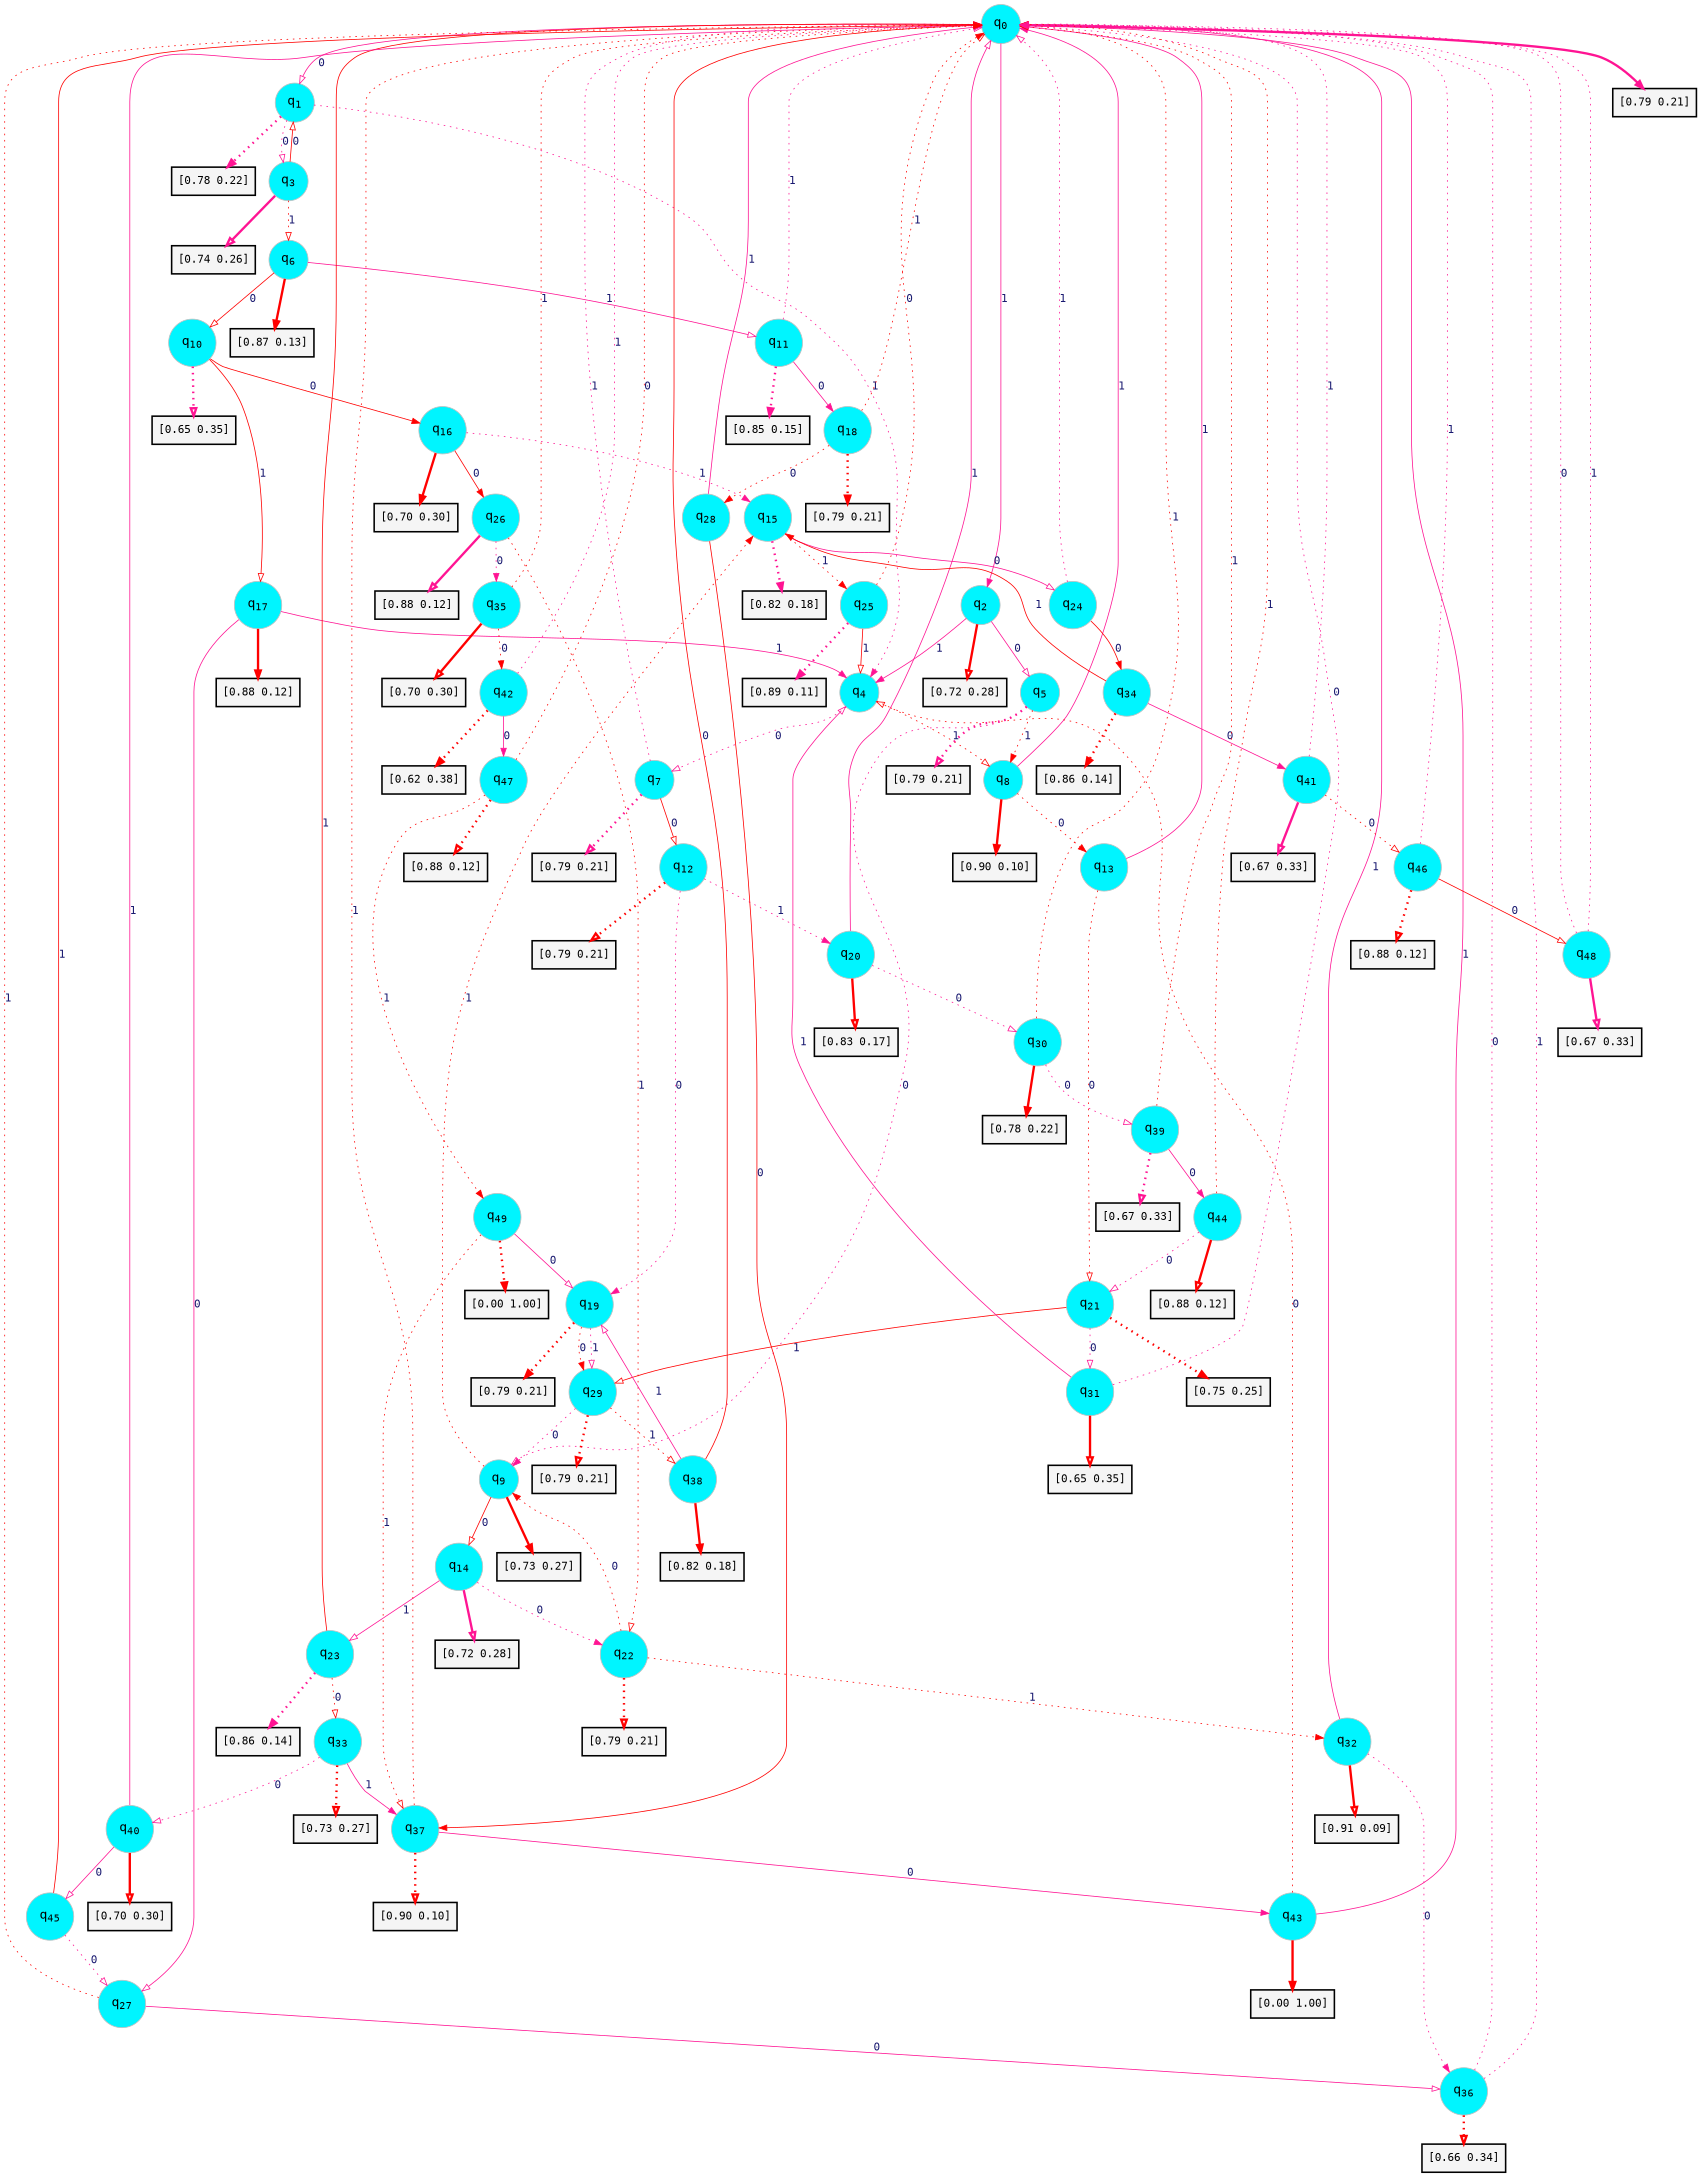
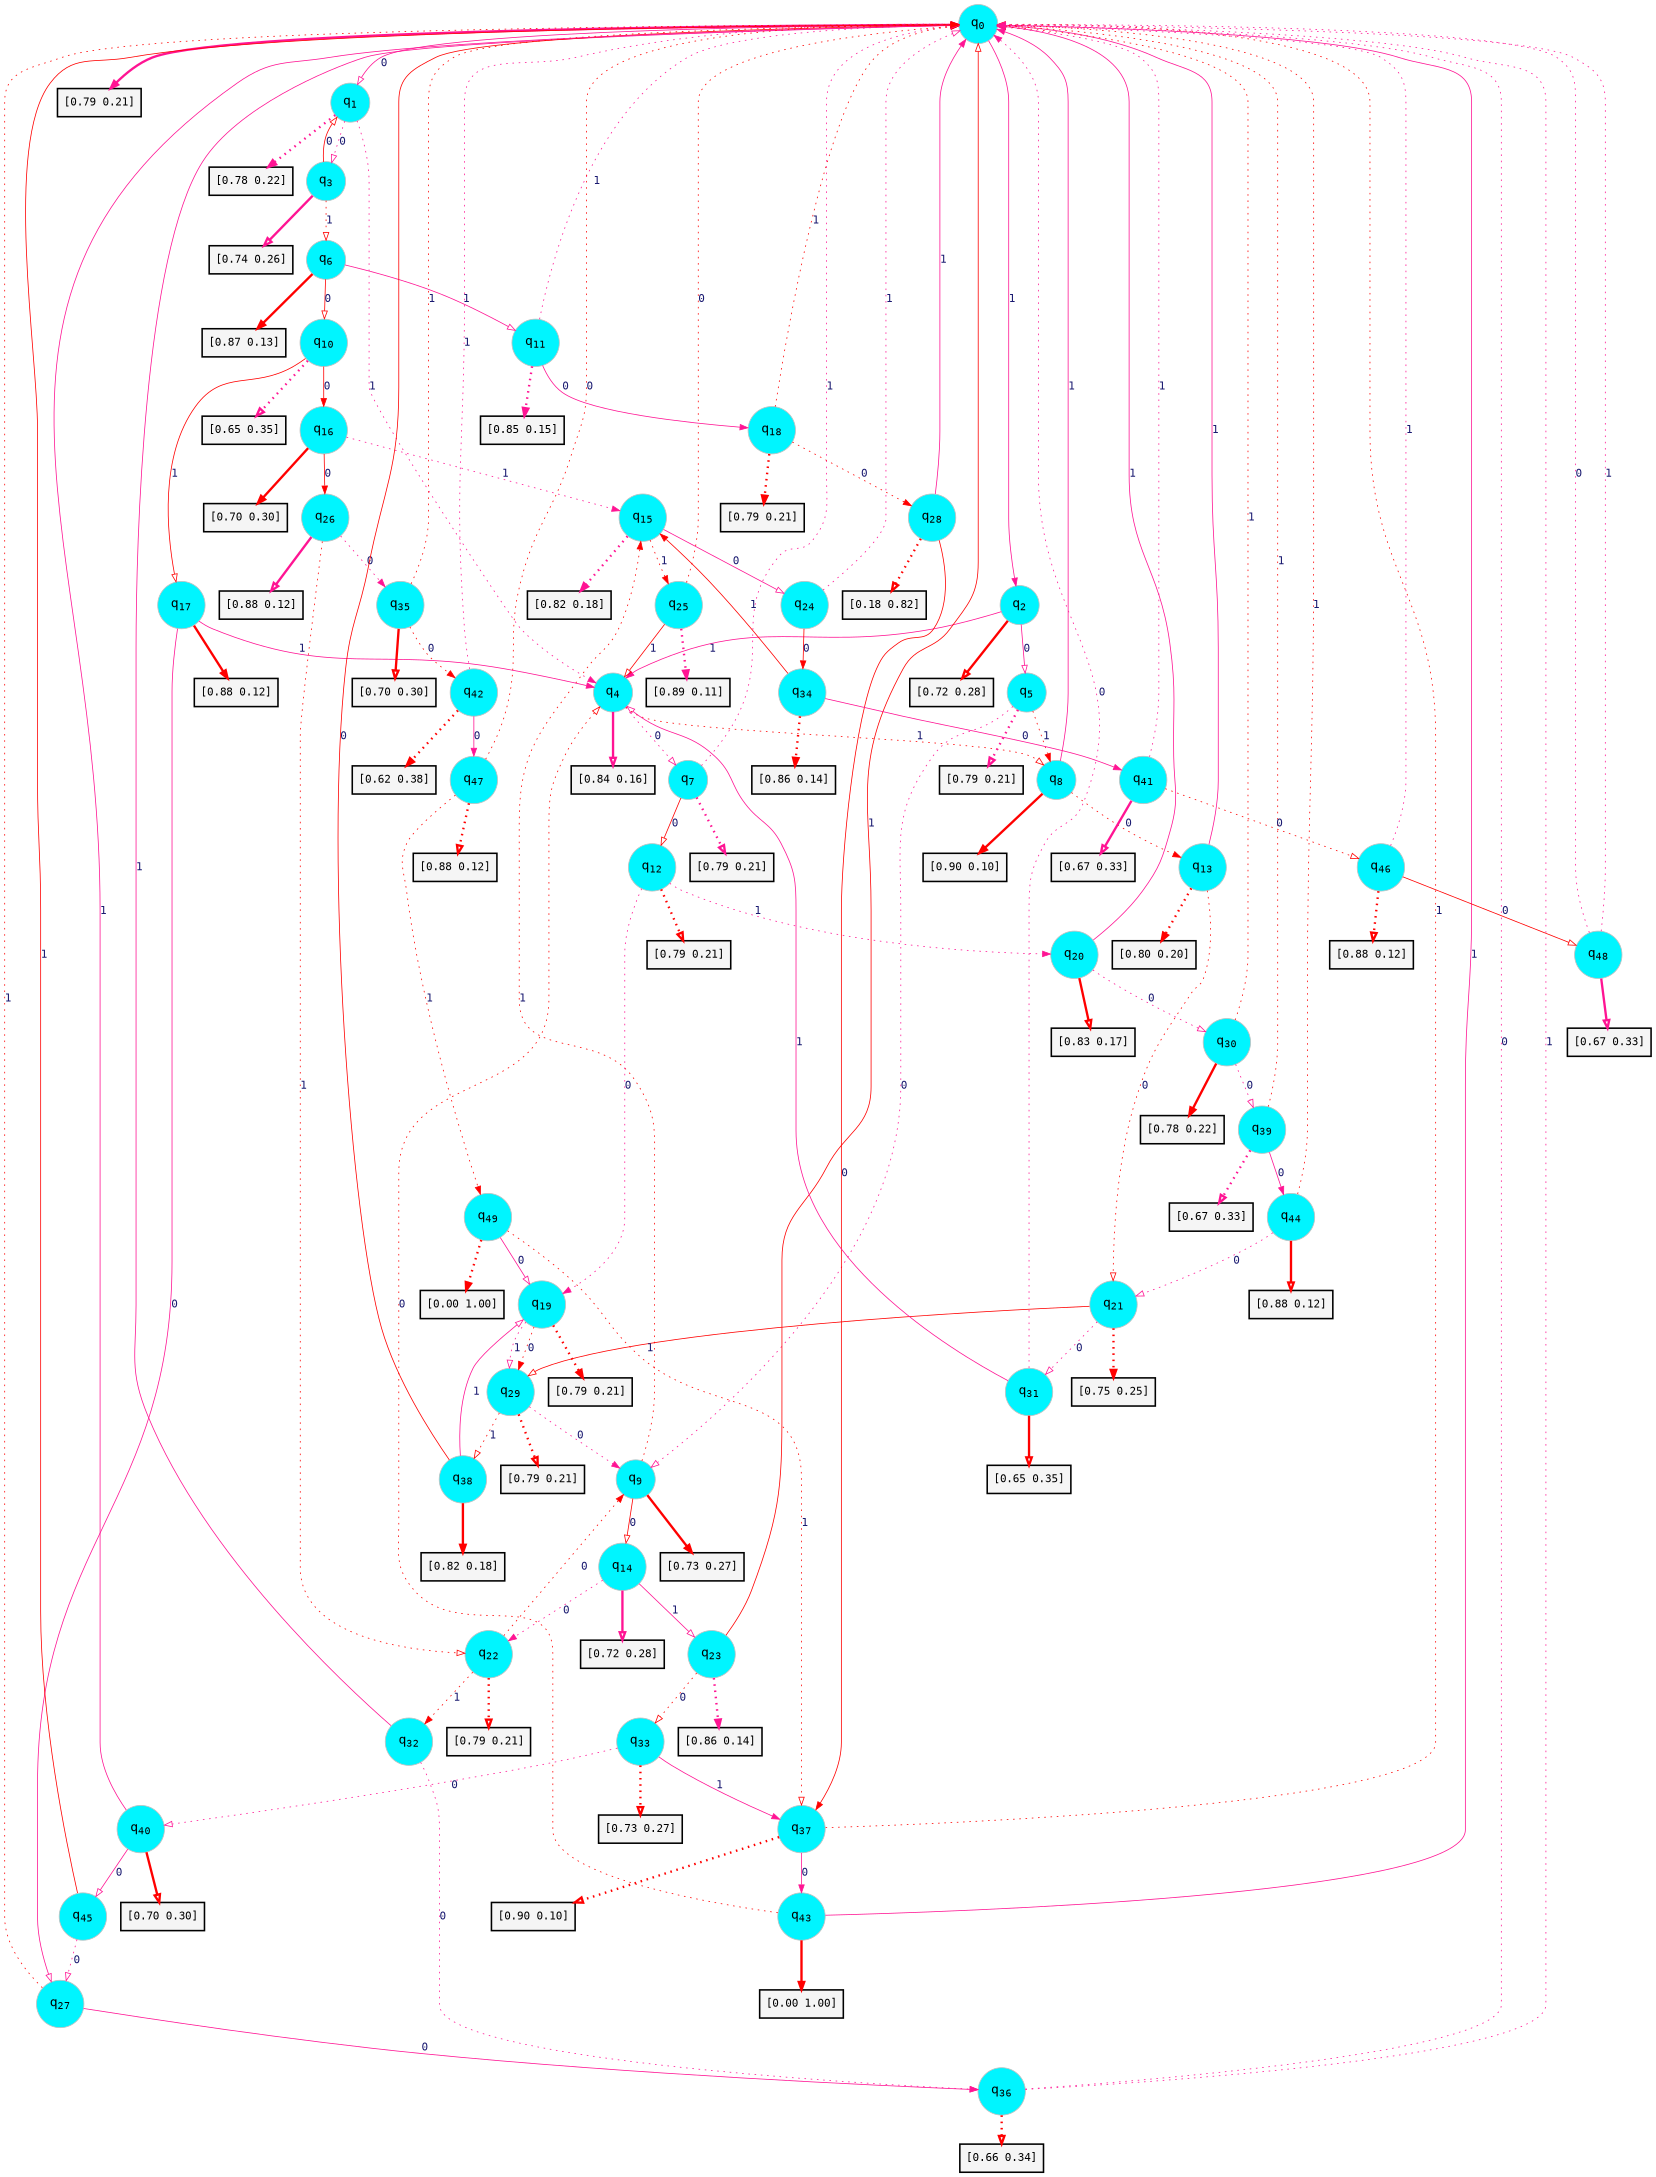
node "[0.18 0.82]": added
node "[0.84 0.16]": added
node "[0.80 0.20]": added
node "[0.91 0.09]": removed
